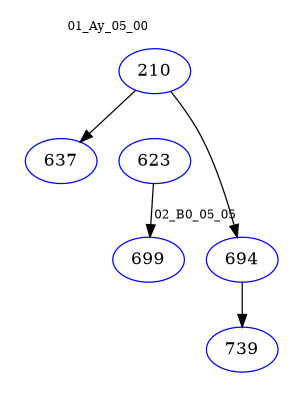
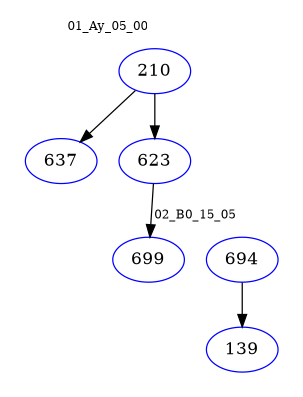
edge "210" -> "694": now "210" -> "623"
cluster "02_B0_05_05": label "02_B0_05_05" -> "02_B0_15_05"
node "739": label "739" -> "139"
